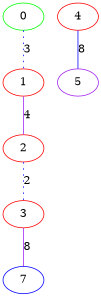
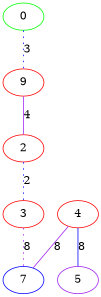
node "1": label "1" -> "9"
edge "3" -- "7": style solid -> dotted
edge "4" -- "7": added, label "8"
